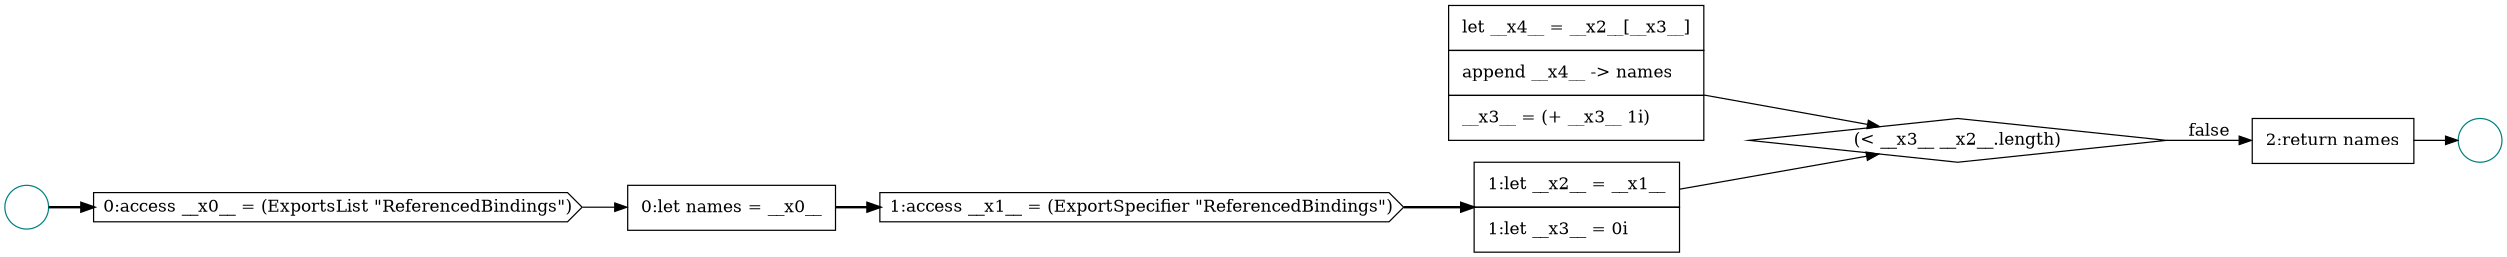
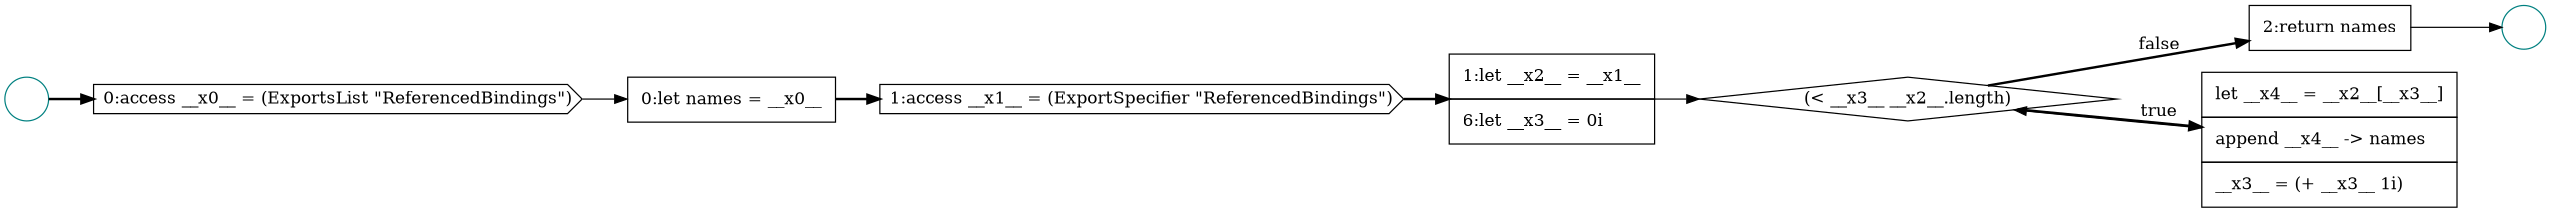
edge "(< __x3__ __x2__.length)" -> "let __x4__ = __x2__[__x3__]": added, label "true"
edge "(< __x3__ __x2__.length)" -> "2:return names": style solid -> bold
node "1:let __x2__ = __x1__": text "1:let __x3__ = 0i" -> "6:let __x3__ = 0i"
